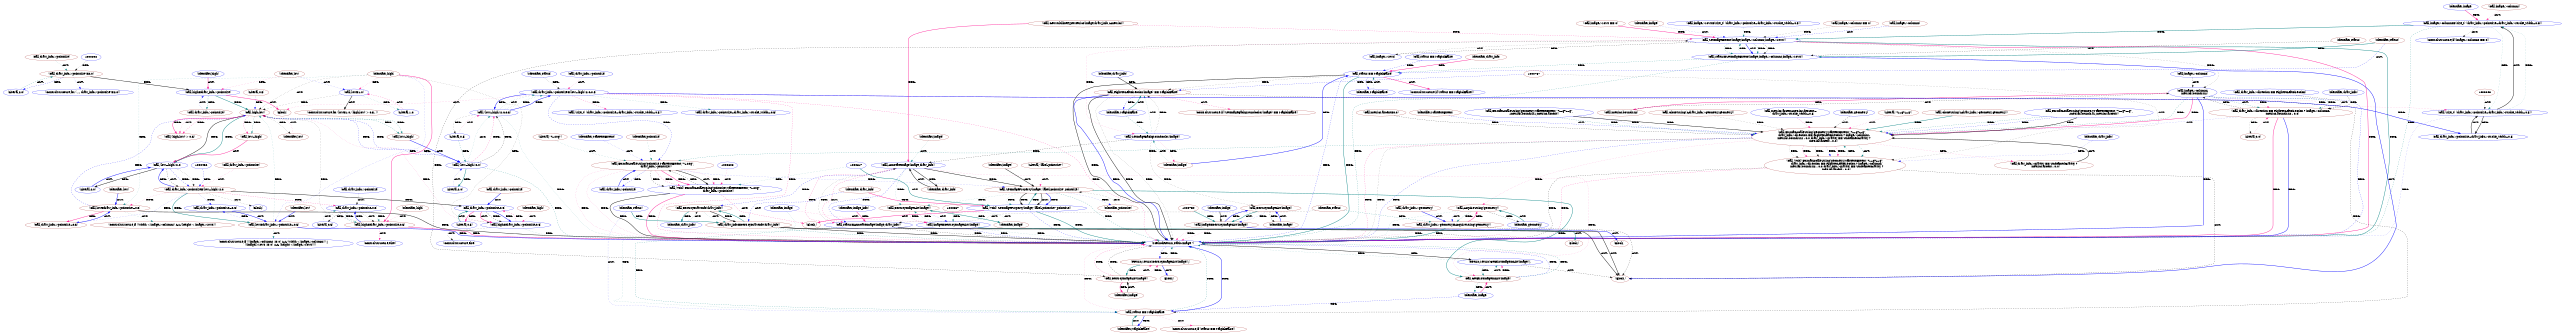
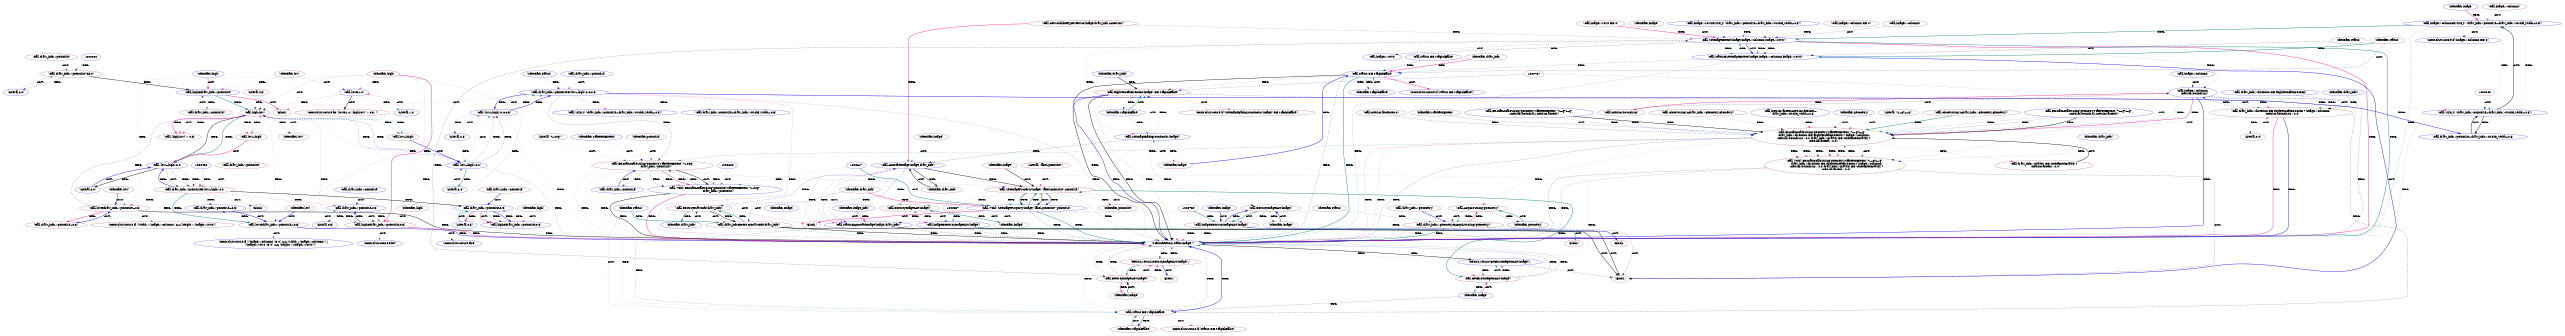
node "(ControlStructure,for ( ; ; draw_info->pointsize*=2.0))": removed
